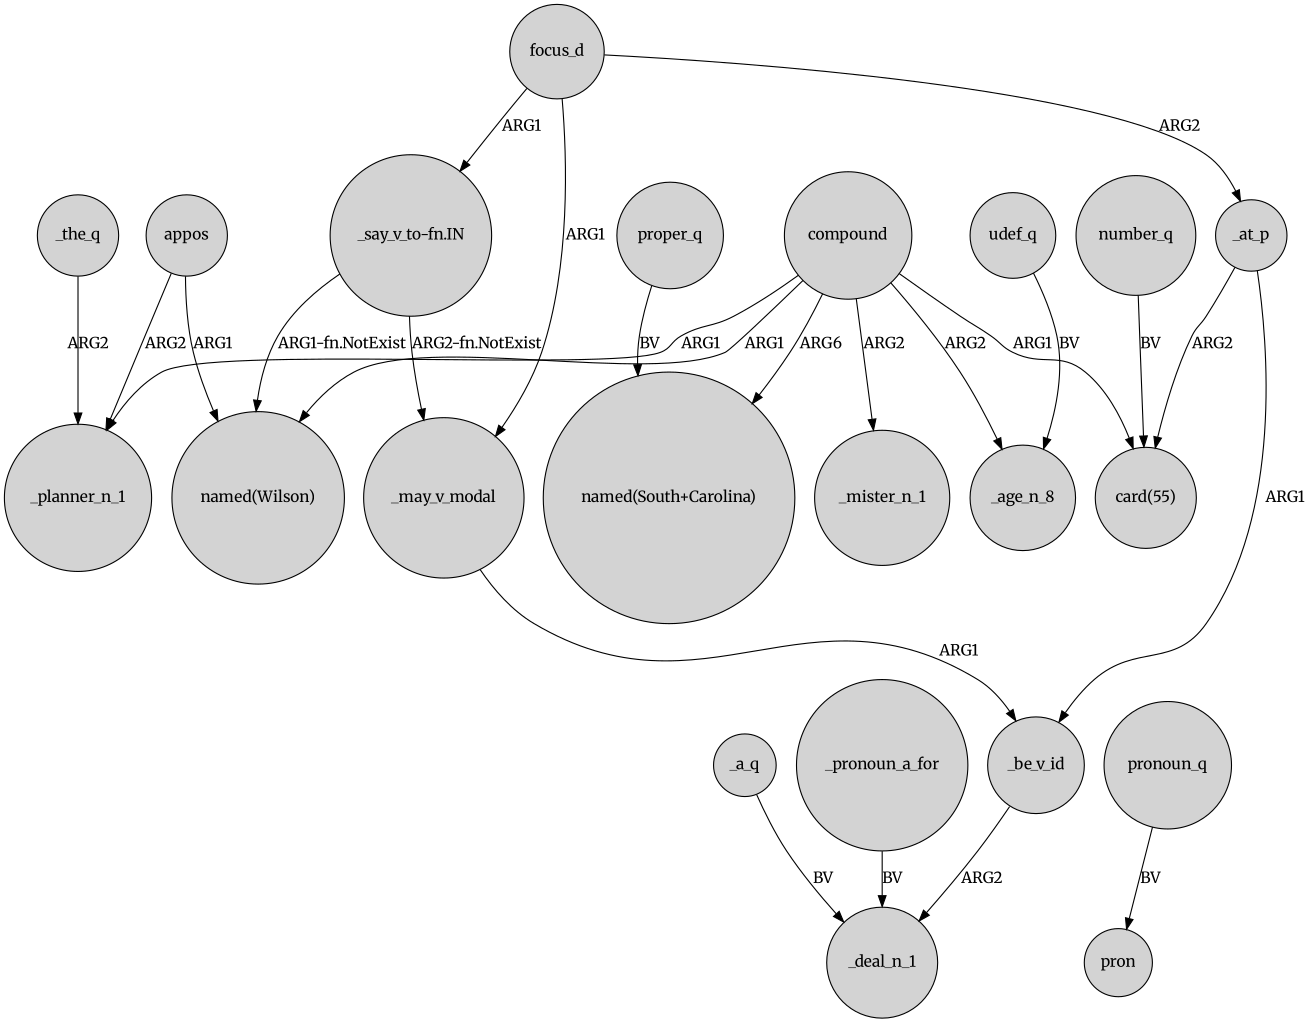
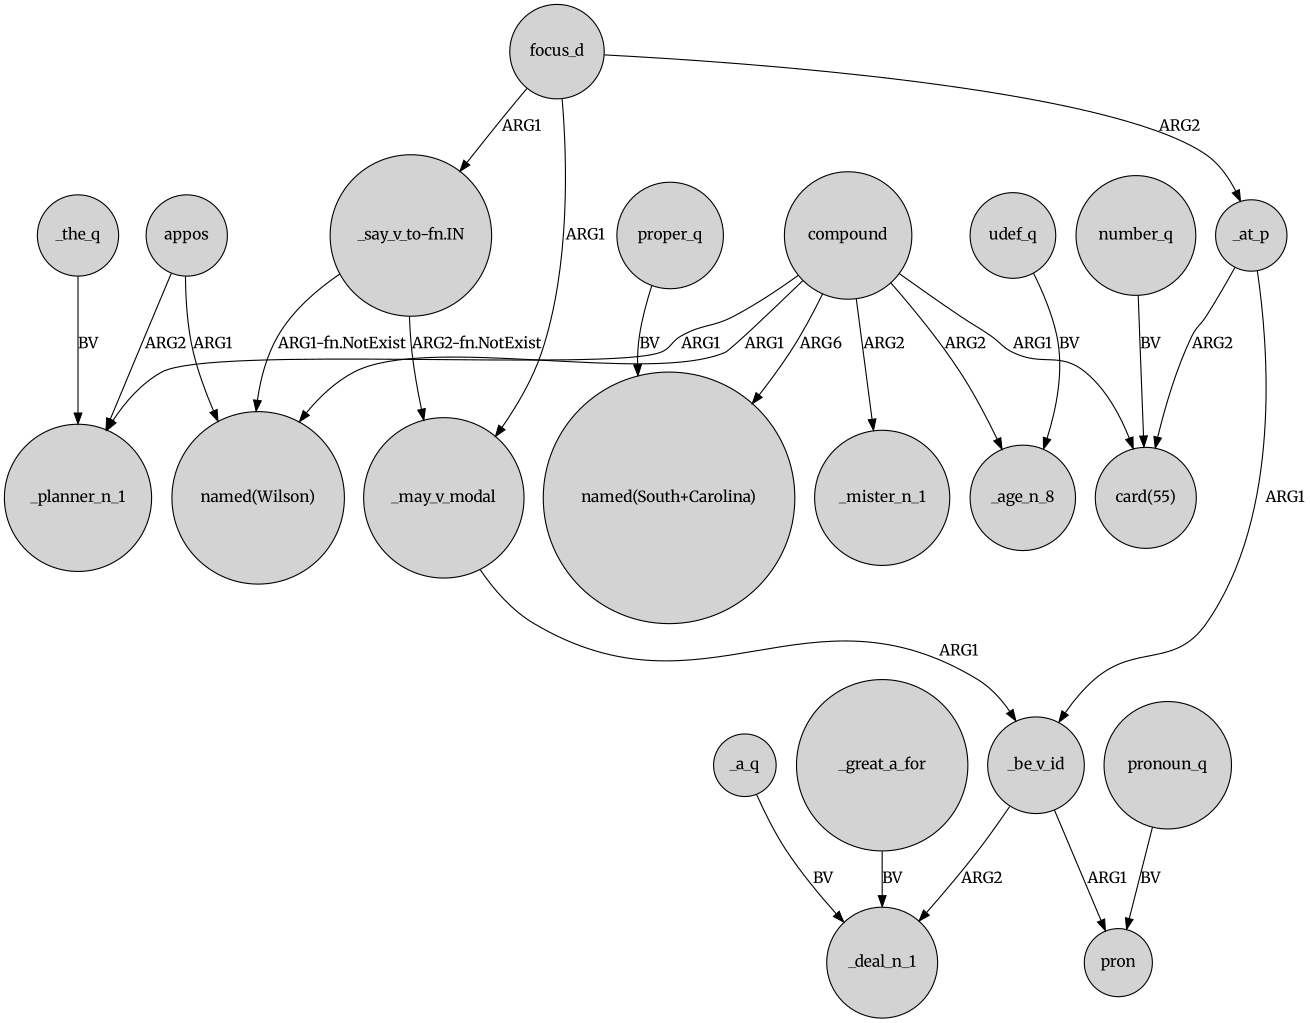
edge "_the_q" -> "_planner_n_1": label "ARG2" -> "BV"
node "_pronoun_a_for": label "_pronoun_a_for" -> "_great_a_for"
edge "_be_v_id" -> "pron": added, label "ARG1"
